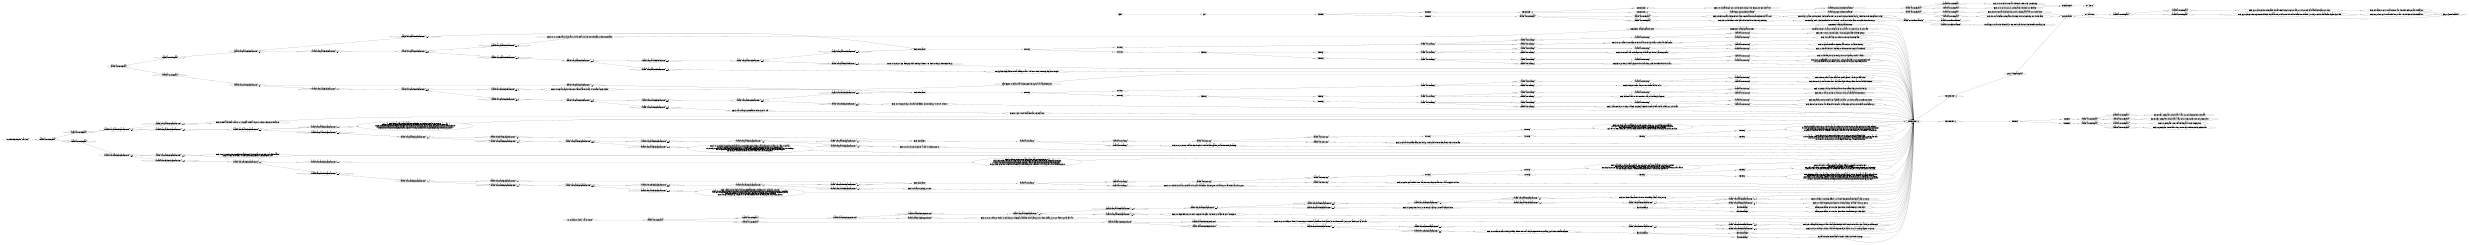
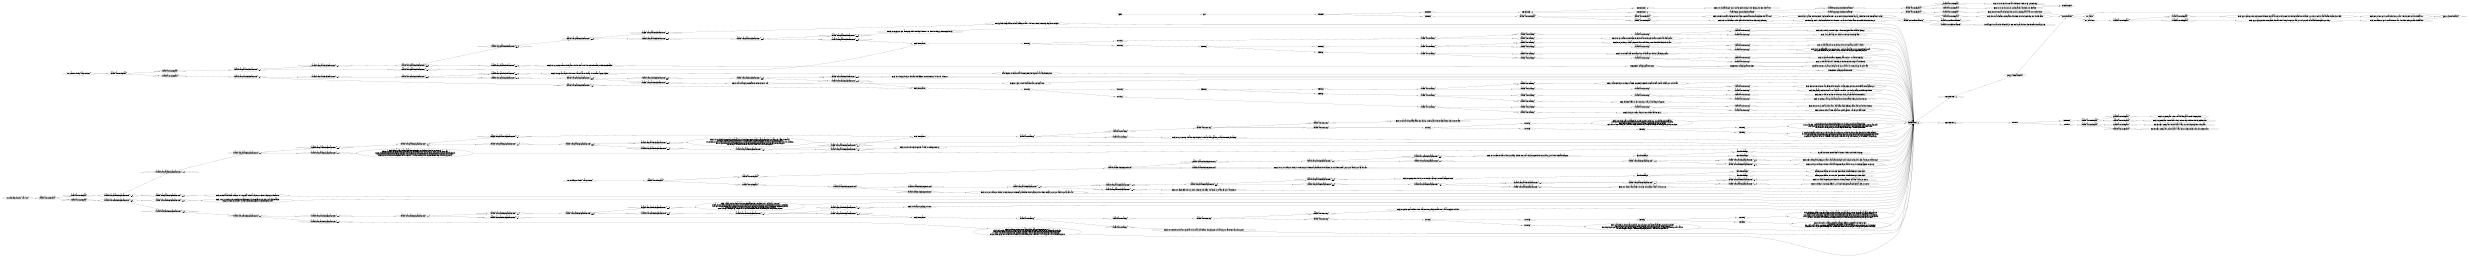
node "You: [Get up.]": removed
node "You: [Leave.]": added
node "You: Stare into the sky. [Wait 30 minutes.]": added
